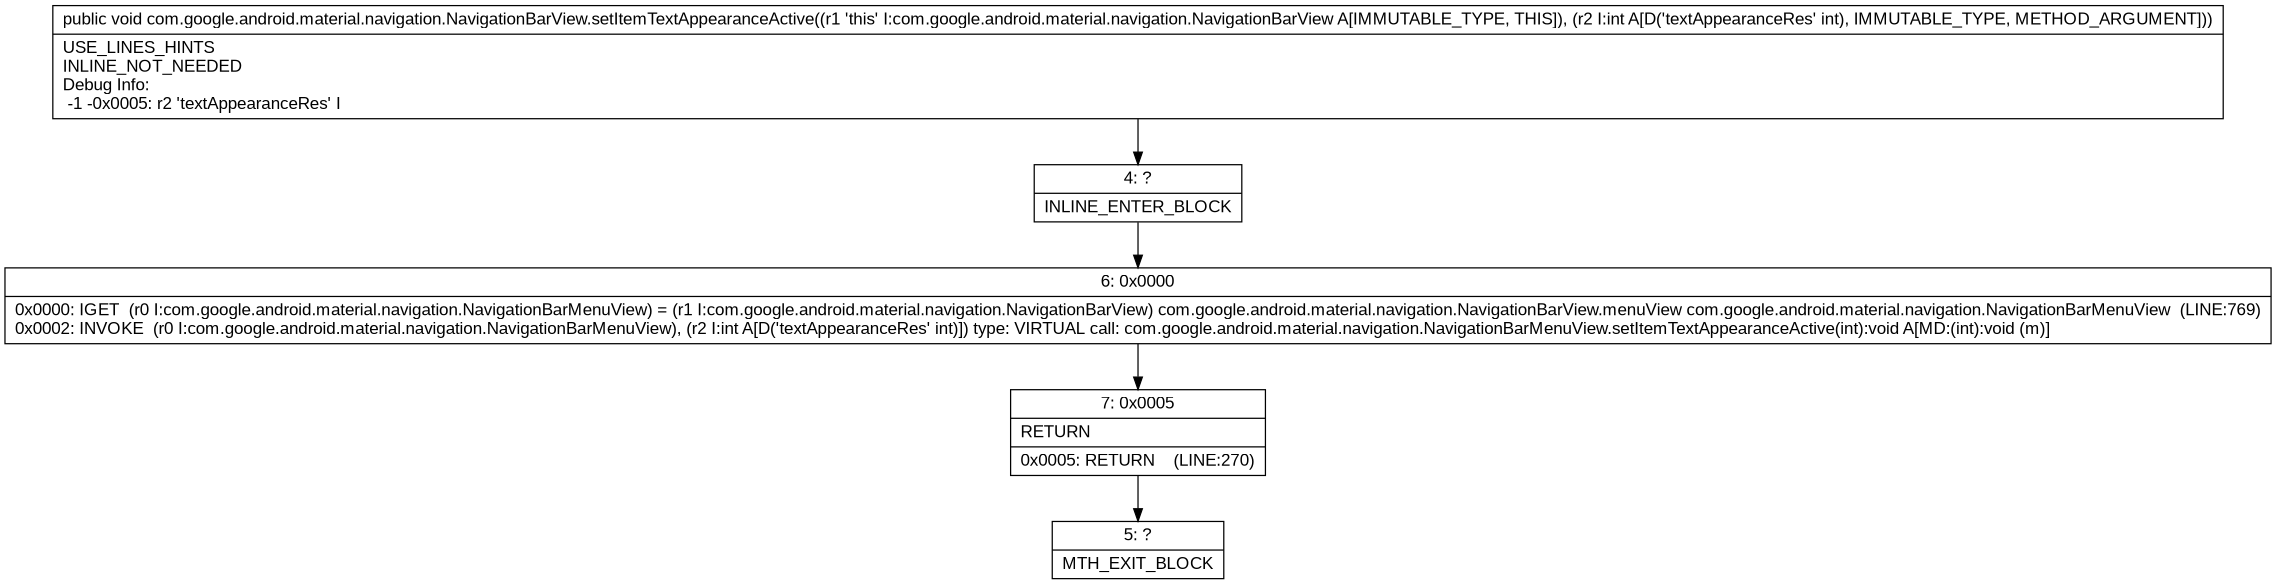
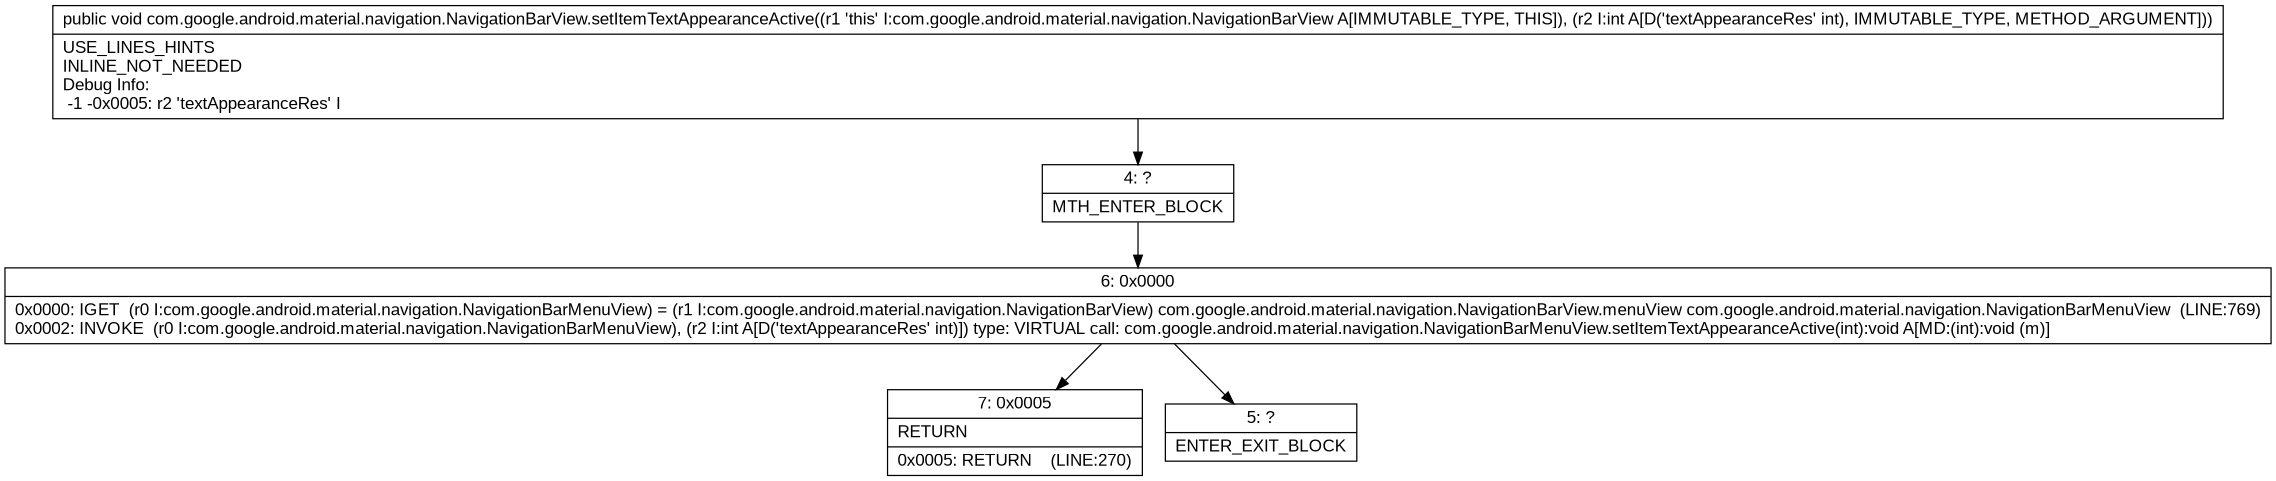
node "4: ?": text "INLINE_ENTER_BLOCK" -> "MTH_ENTER_BLOCK"
edge "7: 0x0005" -> "5: ?": now "6: 0x0000" -> "5: ?"
node "5: ?": text "MTH_EXIT_BLOCK" -> "ENTER_EXIT_BLOCK"
